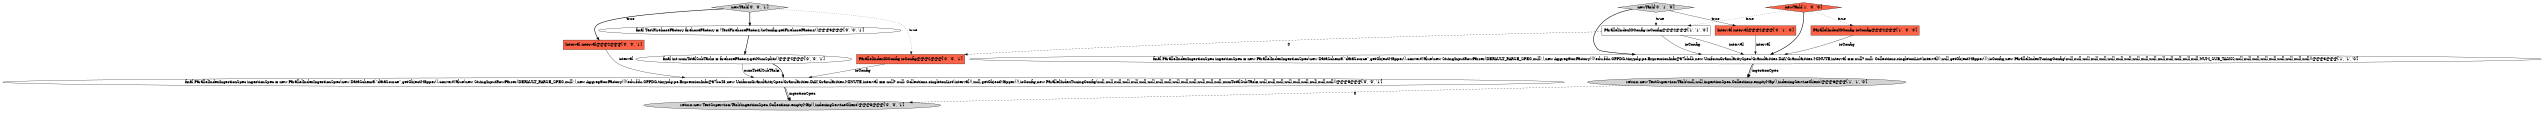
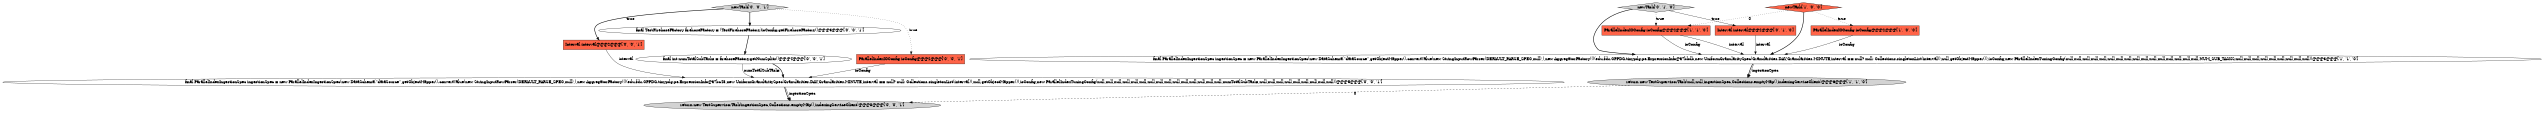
edge "newTask['1', '0', '0']" -> "ParallelIndexIOConfig ioConfig@@@2@@@['1', '1', '0']": label "true" -> "0"
node "ParallelIndexIOConfig ioConfig@@@2@@@['1', '1', '0']": fillcolor white -> tomato
edge "ParallelIndexIOConfig ioConfig@@@2@@@['1', '1', '0']" -> "ParallelIndexIOConfig ioConfig@@@2@@@['0', '0', '1']": removed, label "0"
